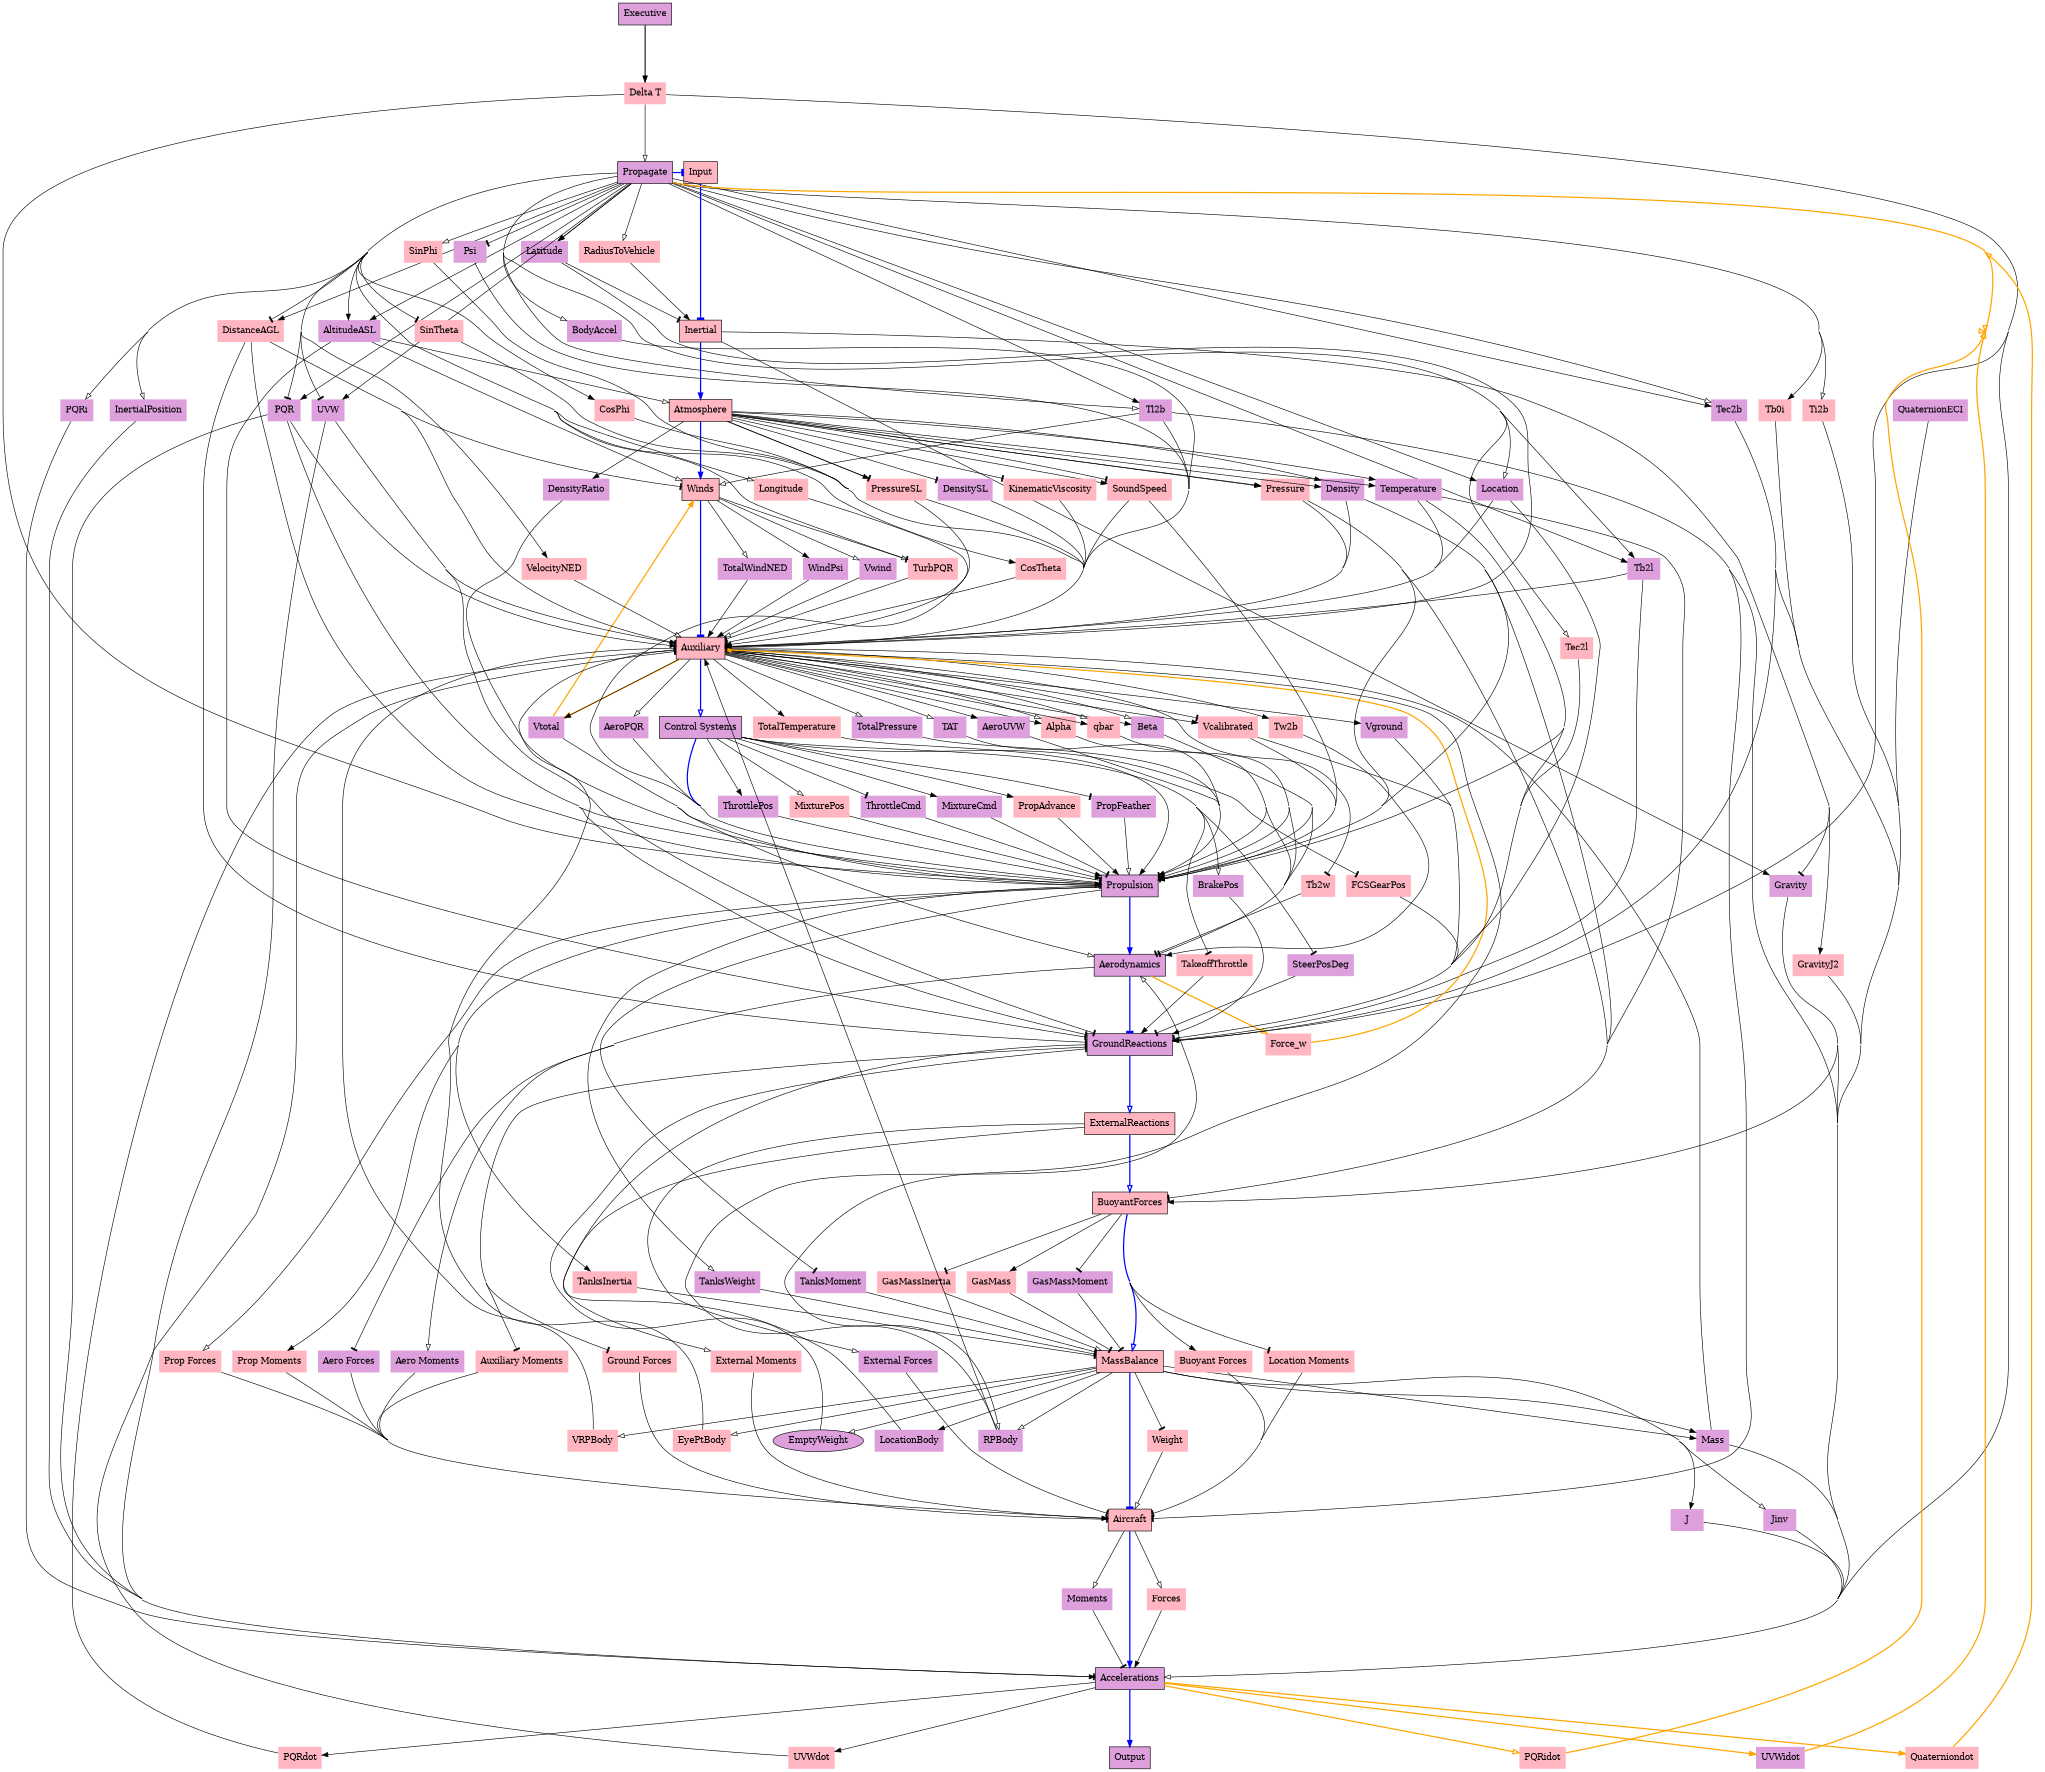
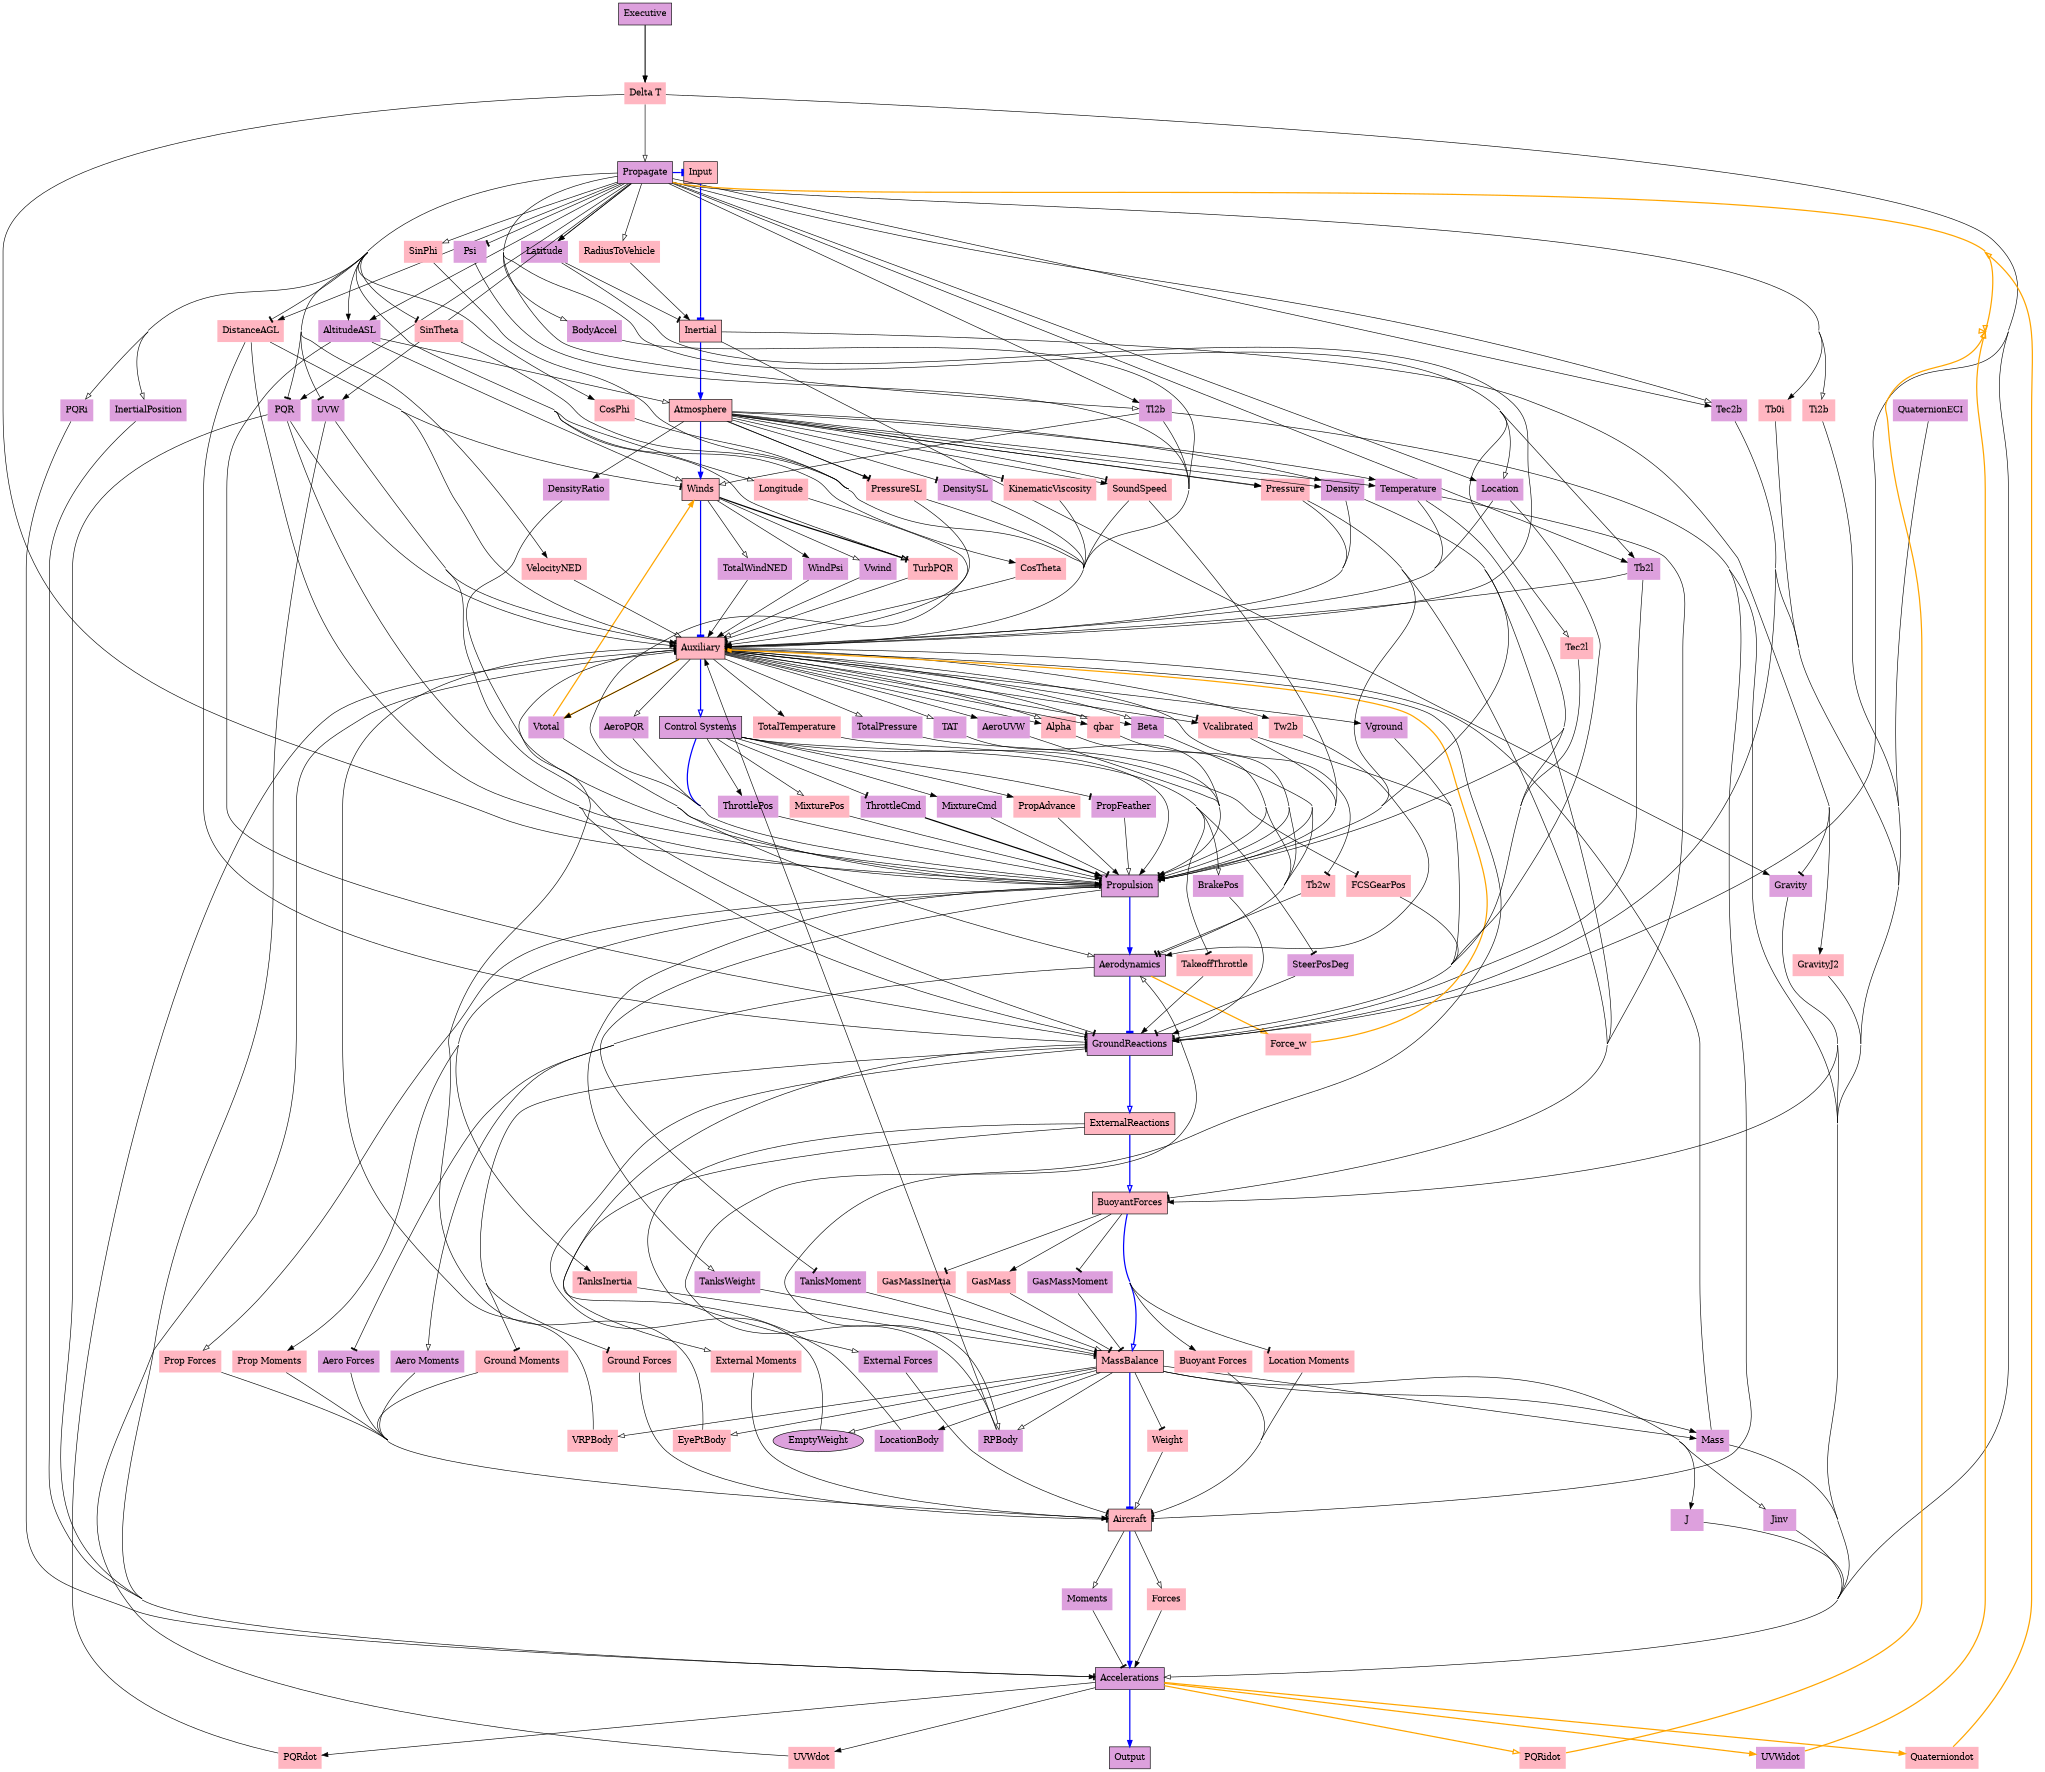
edge "Winds" -> "TurbPQR": style solid -> bold
edge "ThrottleCmd" -> "Propulsion": style solid -> bold
node "Auxiliary Moments": label "Auxiliary Moments" -> "Ground Moments"
